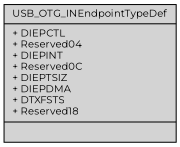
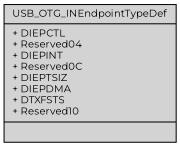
node "USB_OTG_INEndpointTypeDef": text "+ Reserved18" -> "+ Reserved10"
